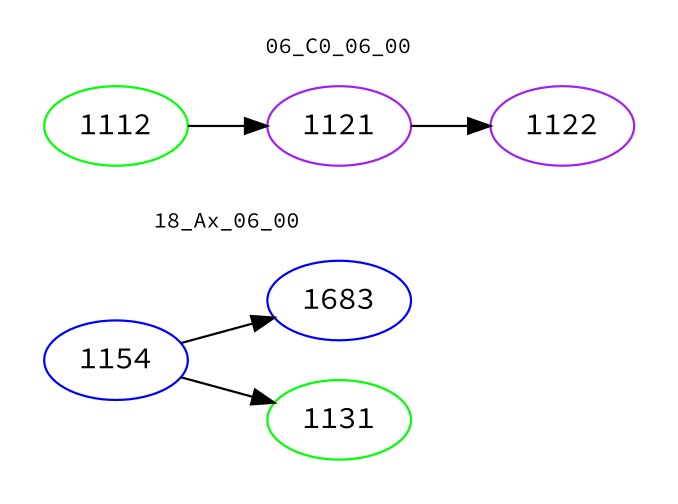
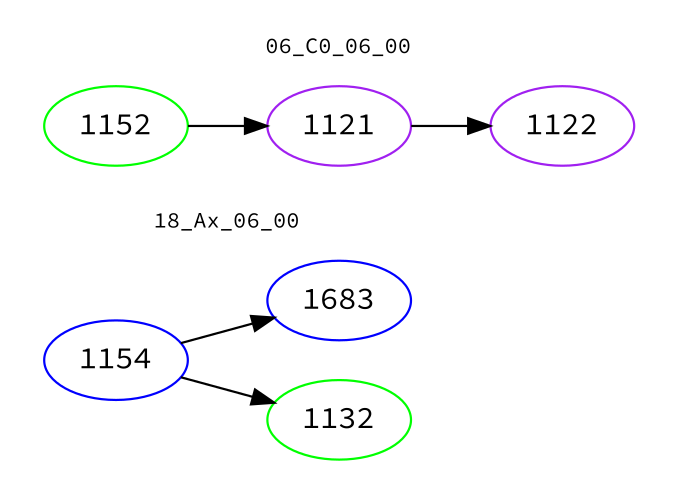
node "1112": label "1112" -> "1152"
node "1131": label "1131" -> "1132"
